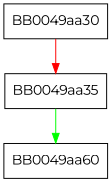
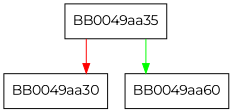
edge "BB0049aa30" -> "BB0049aa35": reversed
